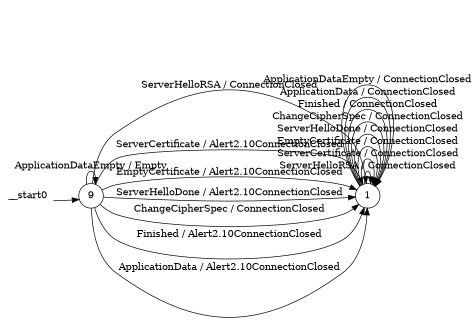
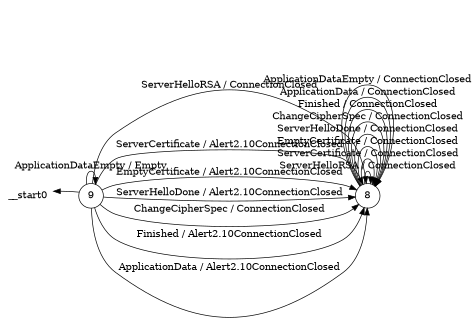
node "1": label "1" -> "8"
edge "__start0" -> "9": reversed
